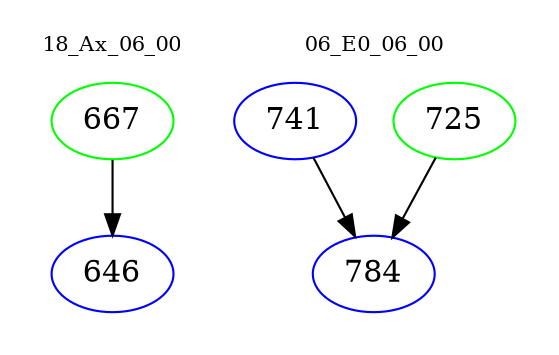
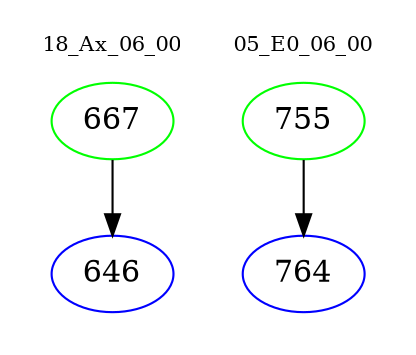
cluster "06_E0_06_00": label "06_E0_06_00" -> "05_E0_06_00"
node "741": removed
node "725": label "725" -> "755"
node "784": label "784" -> "764"
